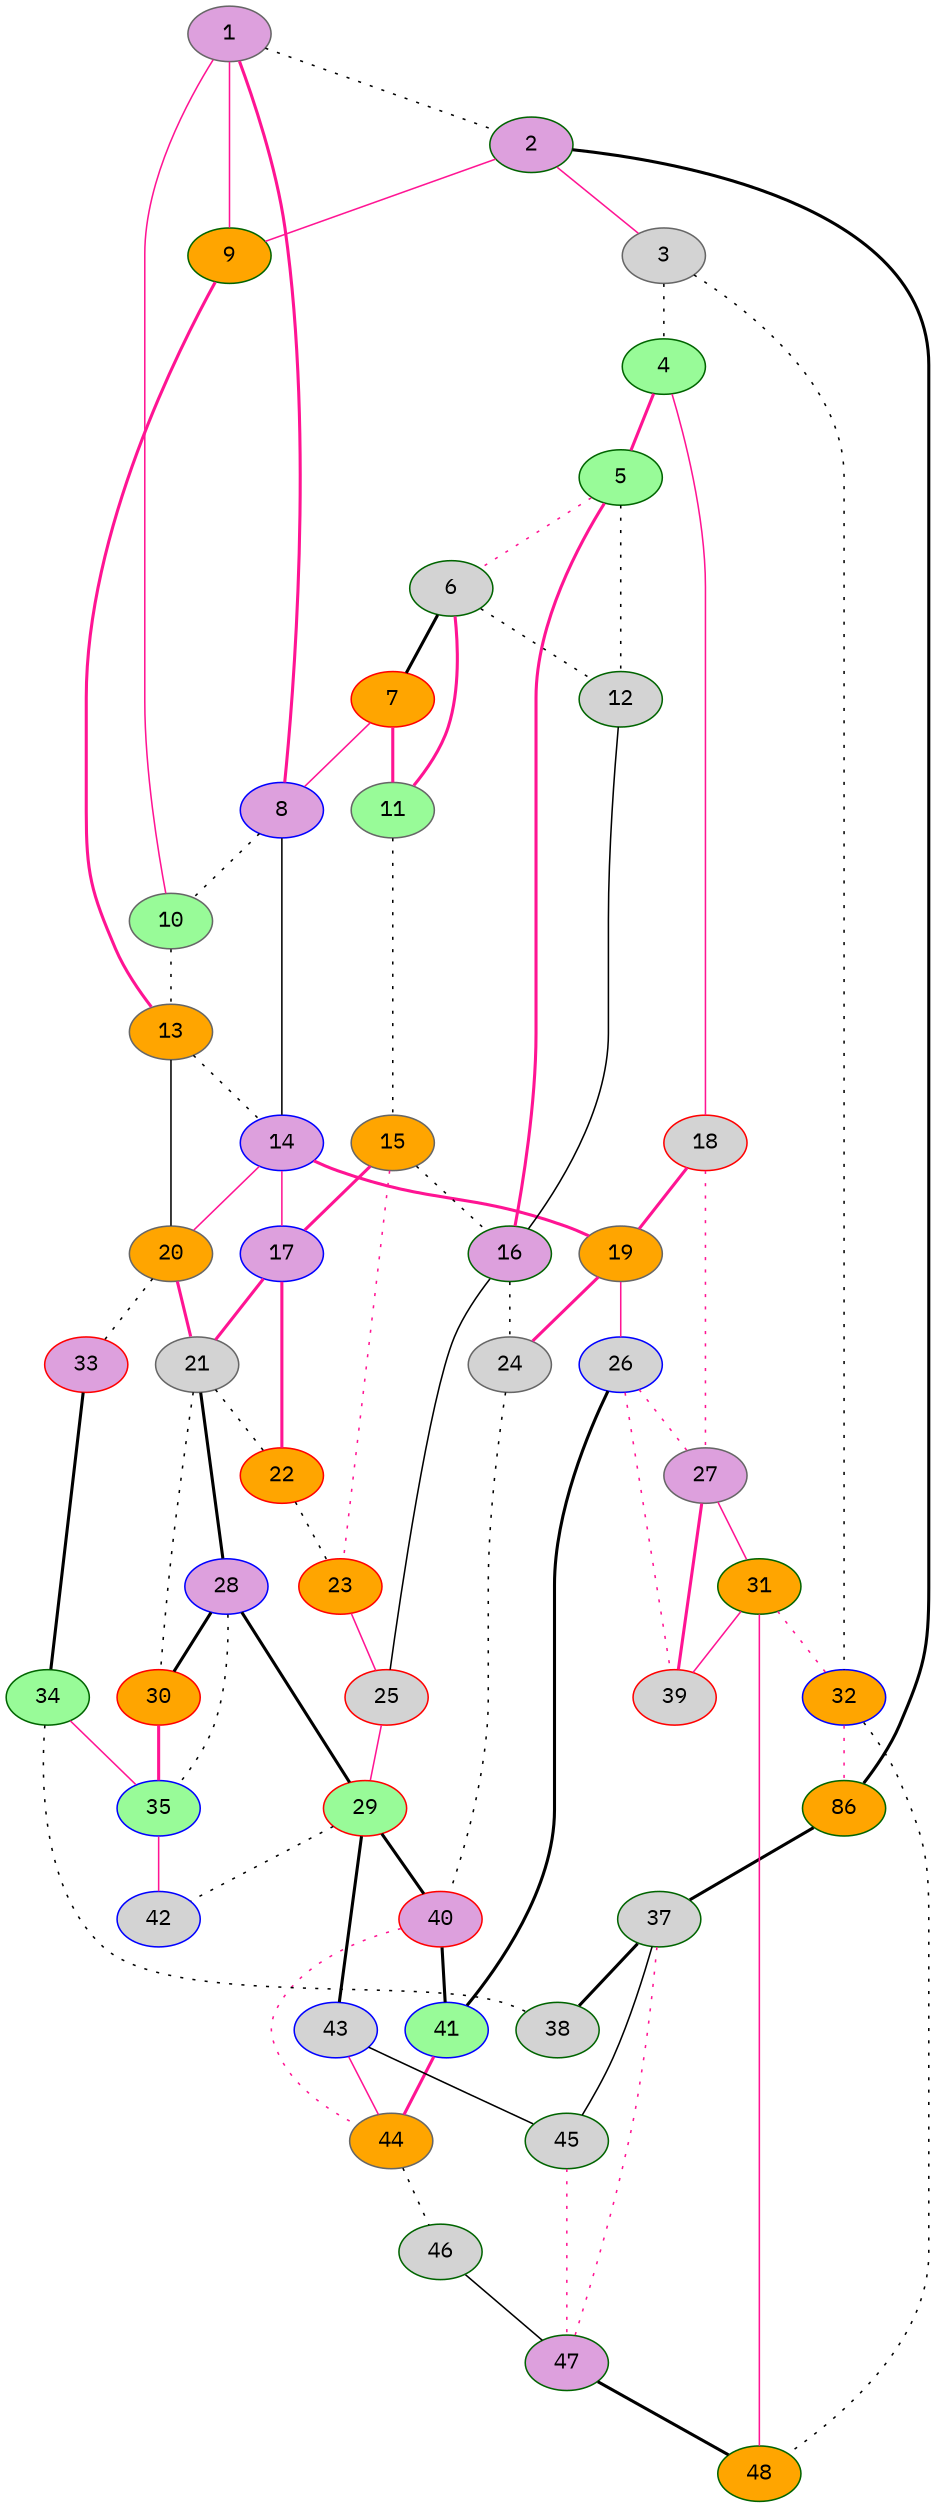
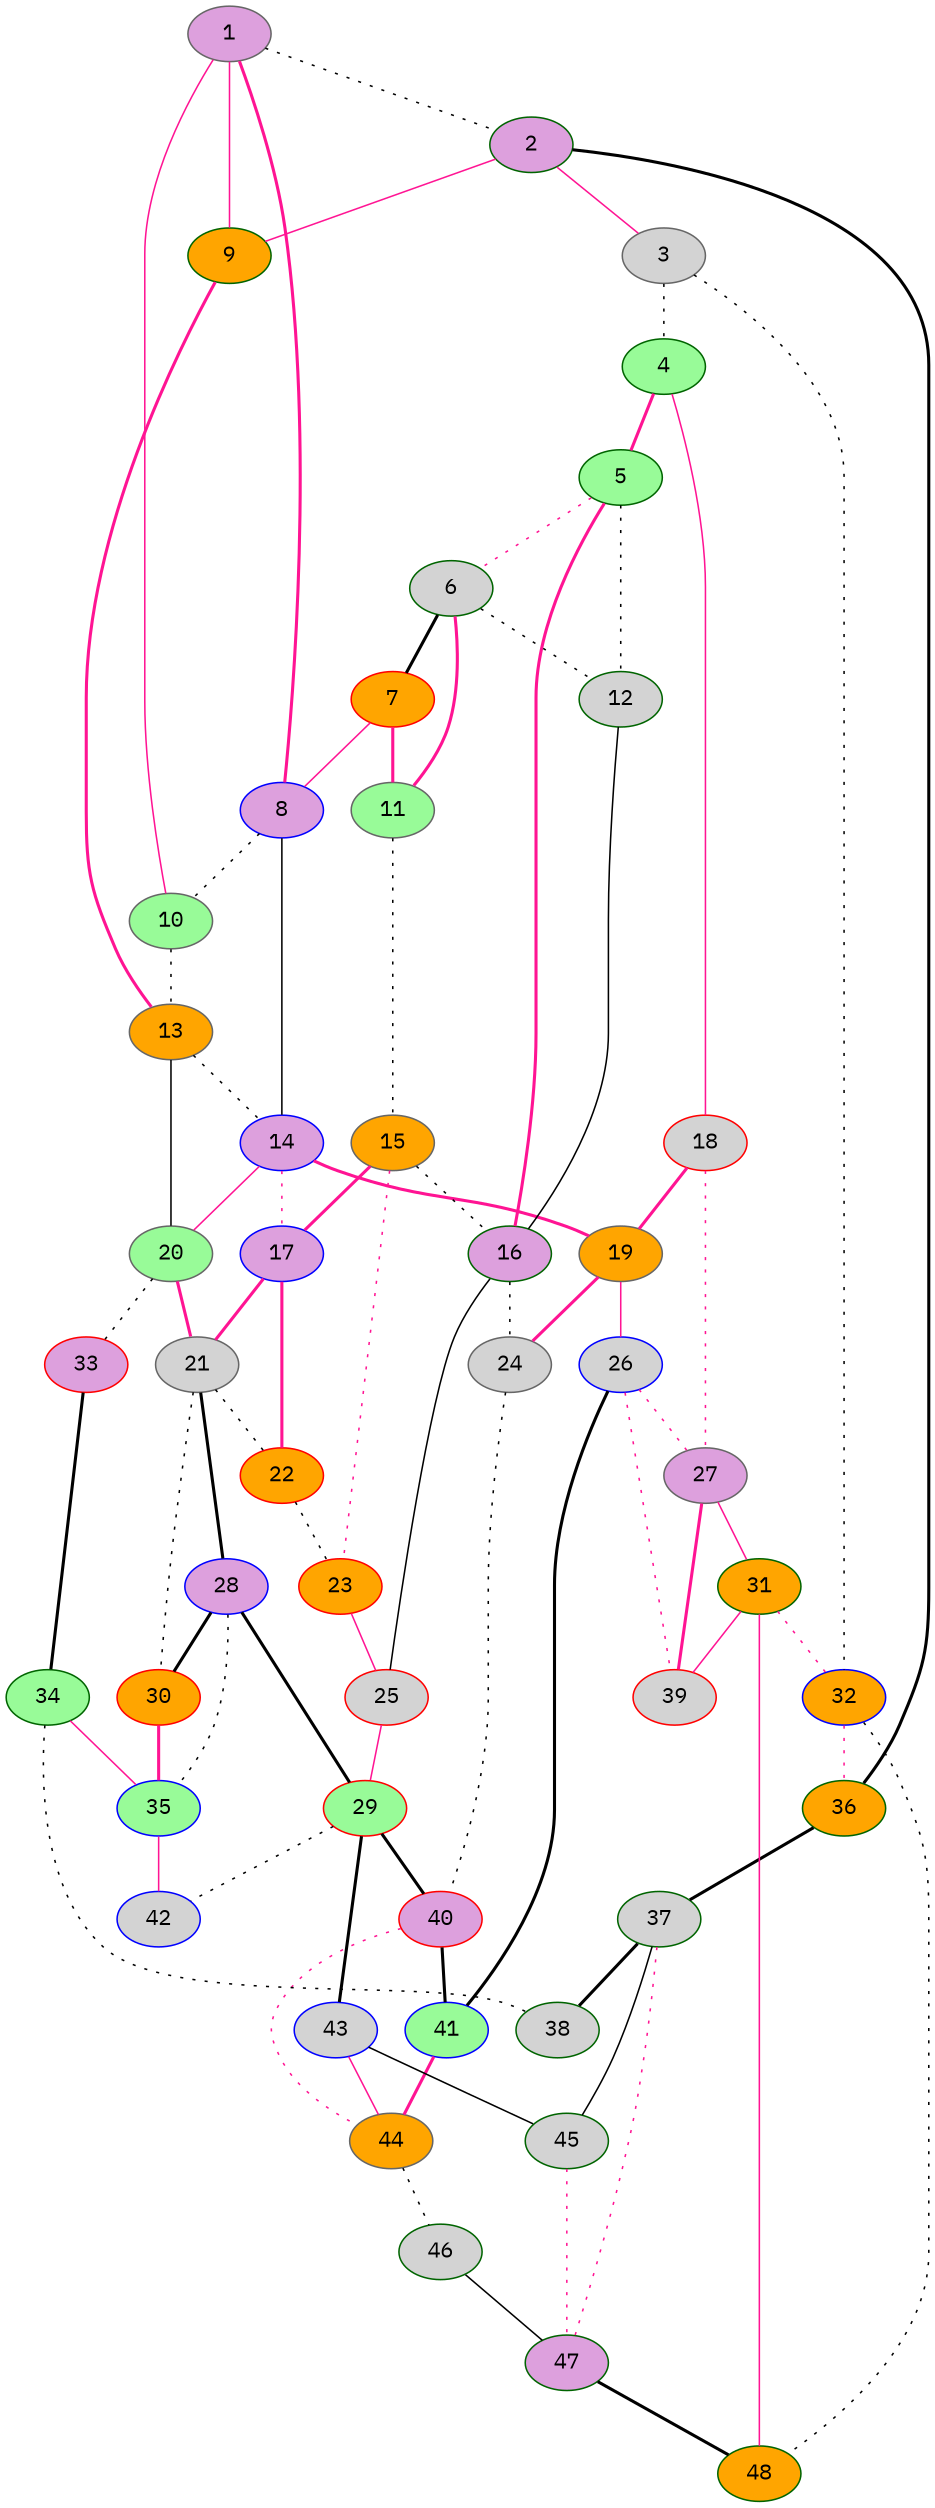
edge "14" -- "17": style solid -> dotted
node "20": fillcolor orange -> palegreen
node "86": label "86" -> "36"
